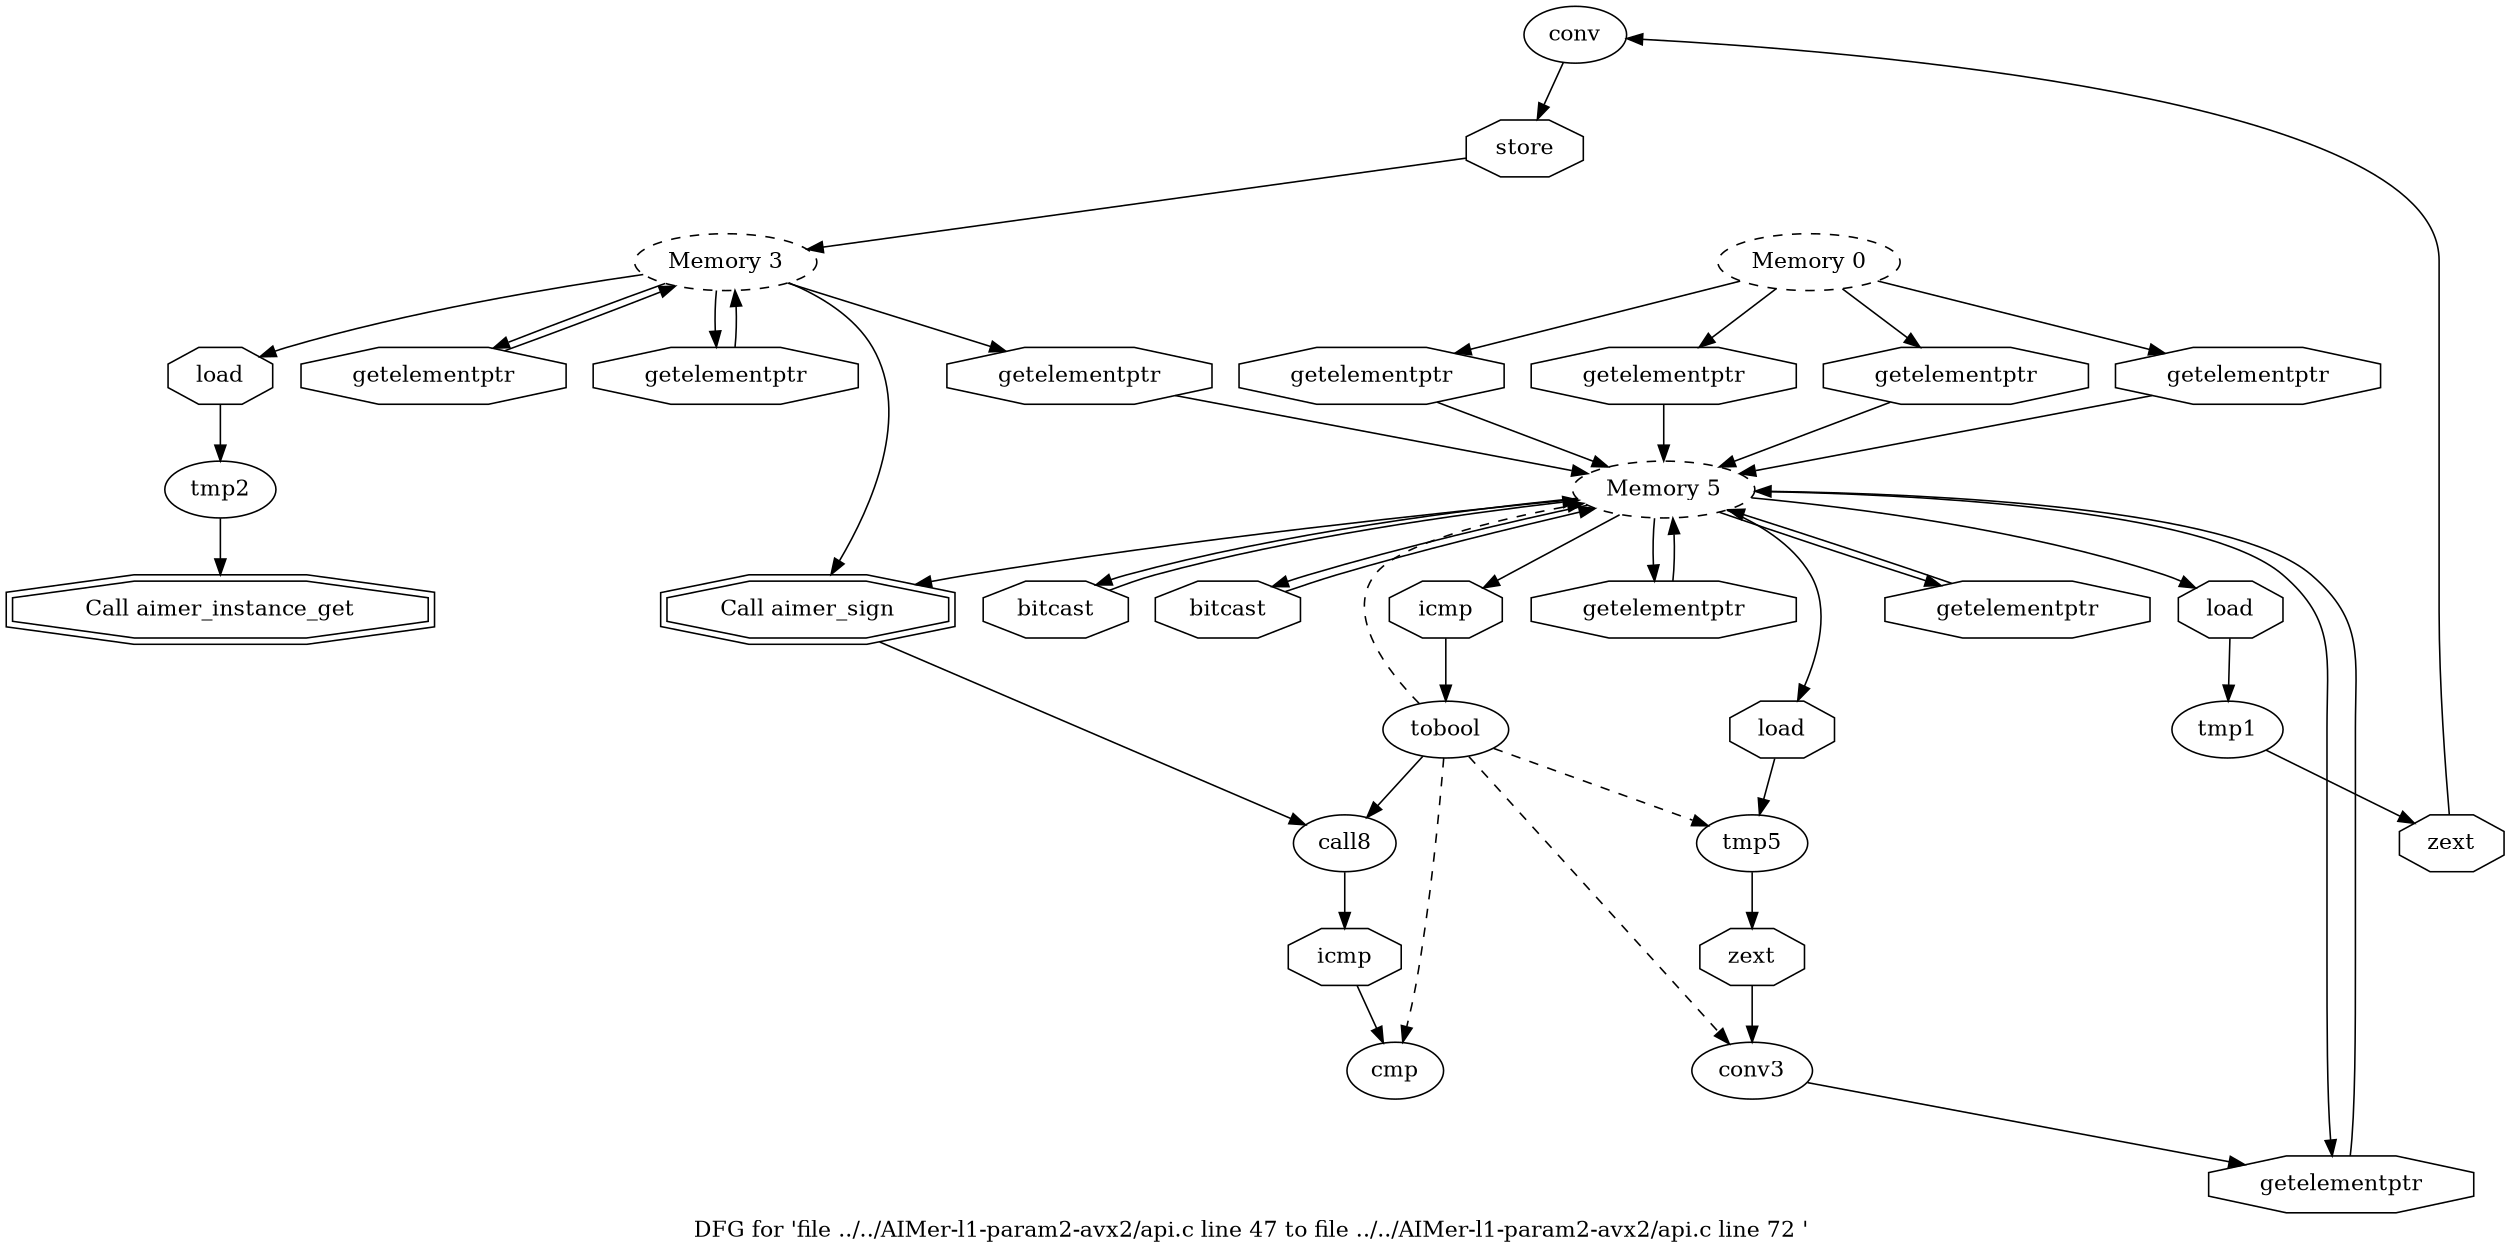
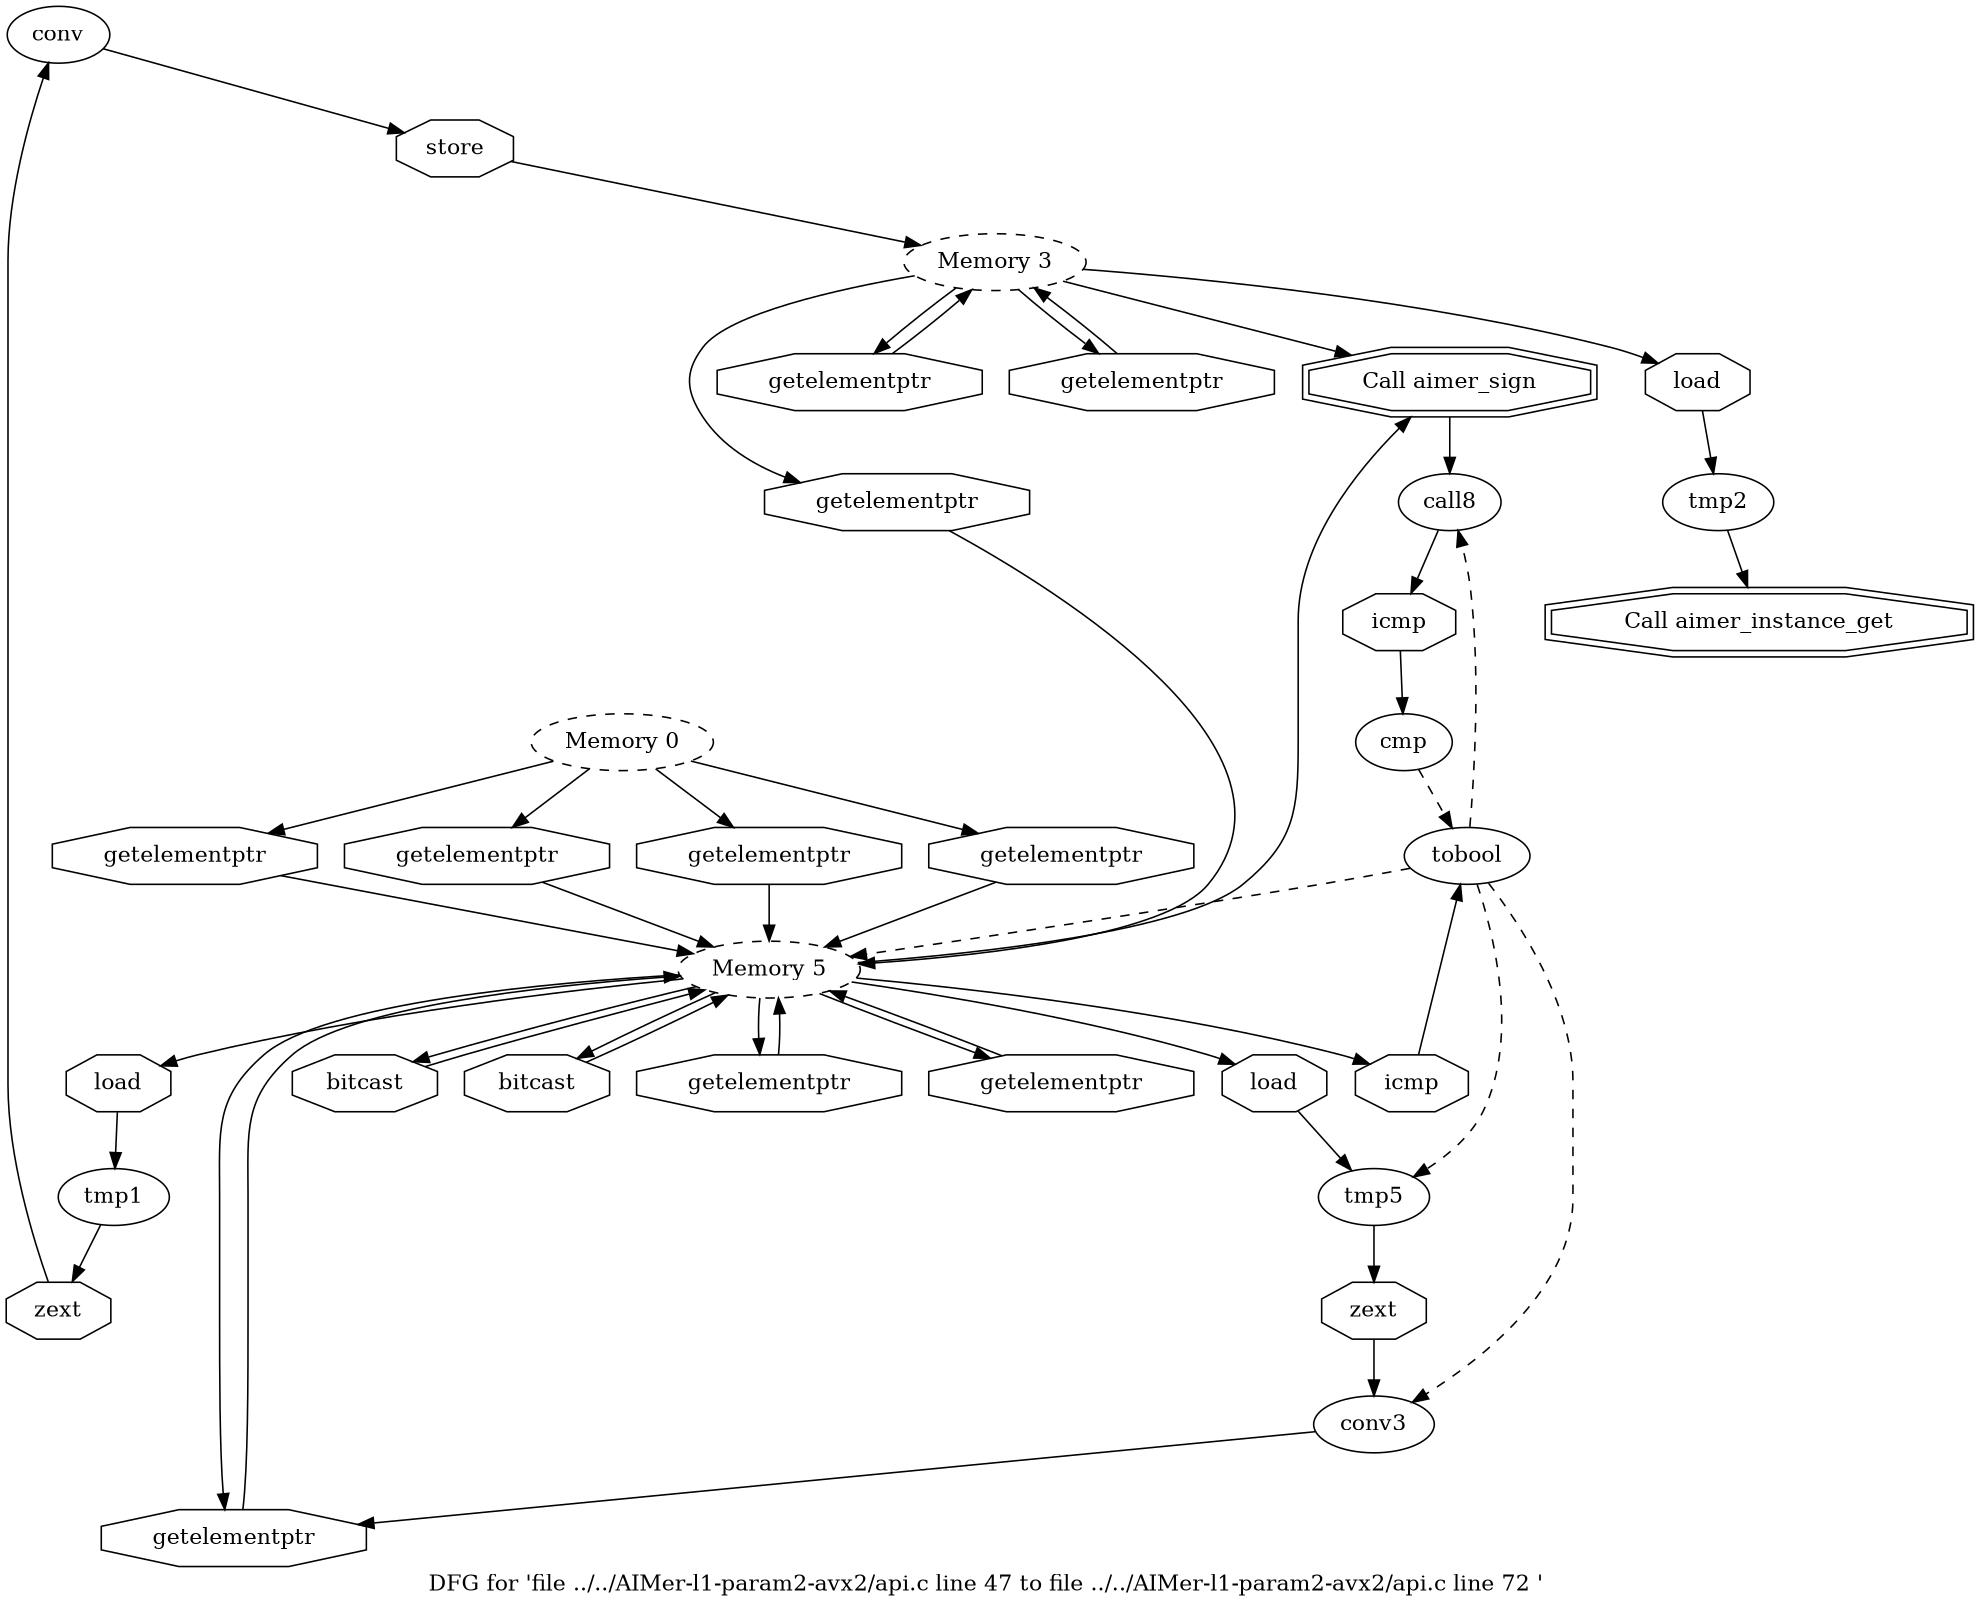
edge "tobool" -> "call8": style solid -> dashed
edge "tobool" -> "cmp": reversed
